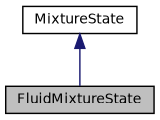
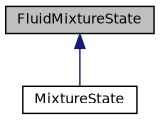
edge "FluidMixtureState" -> "MixtureState": reversed
